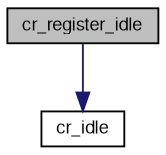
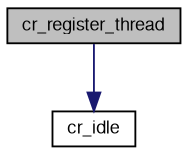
node "cr_register_idle": label "cr_register_idle" -> "cr_register_thread"
